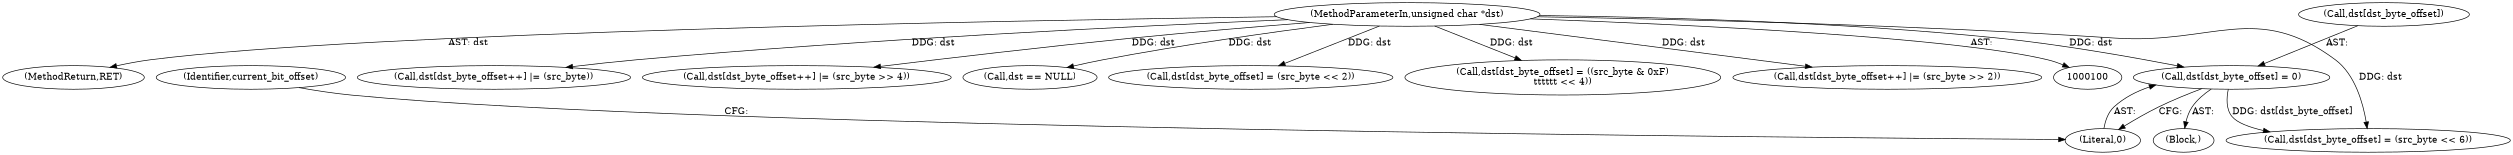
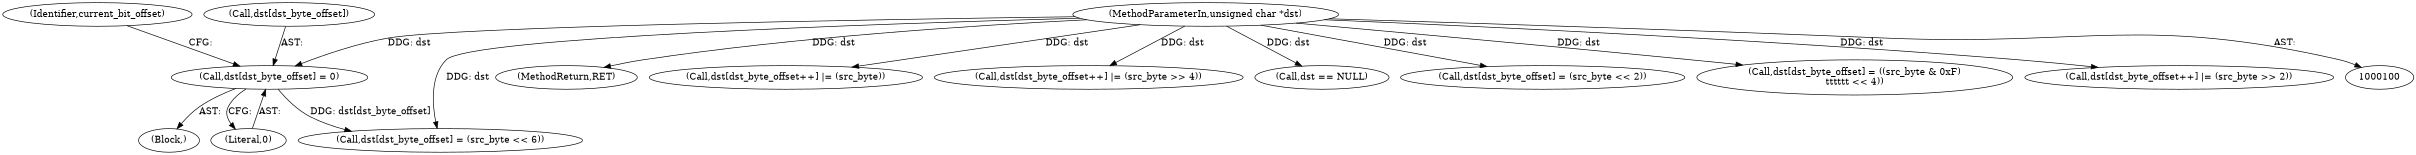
edge "(MethodParameterIn,unsigned char *dst)" -> "(MethodReturn,RET)": label "AST: dst" -> "DDG: dst"
edge "(Identifier,current_bit_offset)" -> "(Literal,0)": now "(Identifier,current_bit_offset)" -> "(Call,dst[dst_byte_offset] = 0)"
